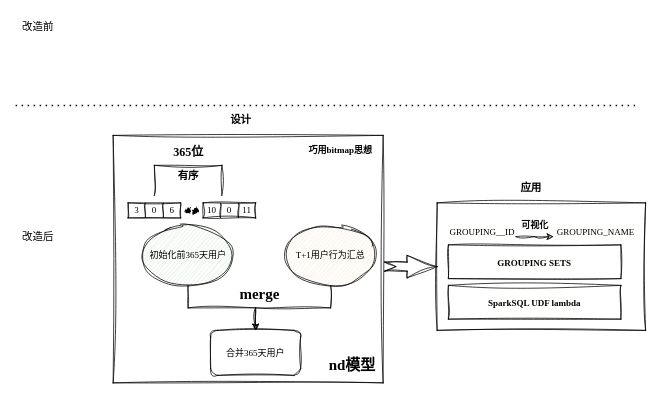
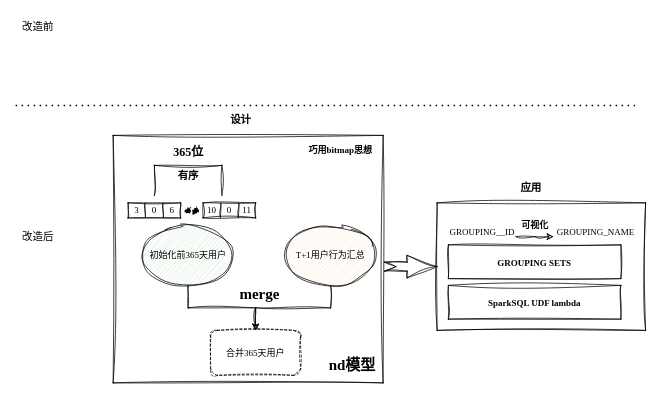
node "合并365天用户": style solid -> dashed
